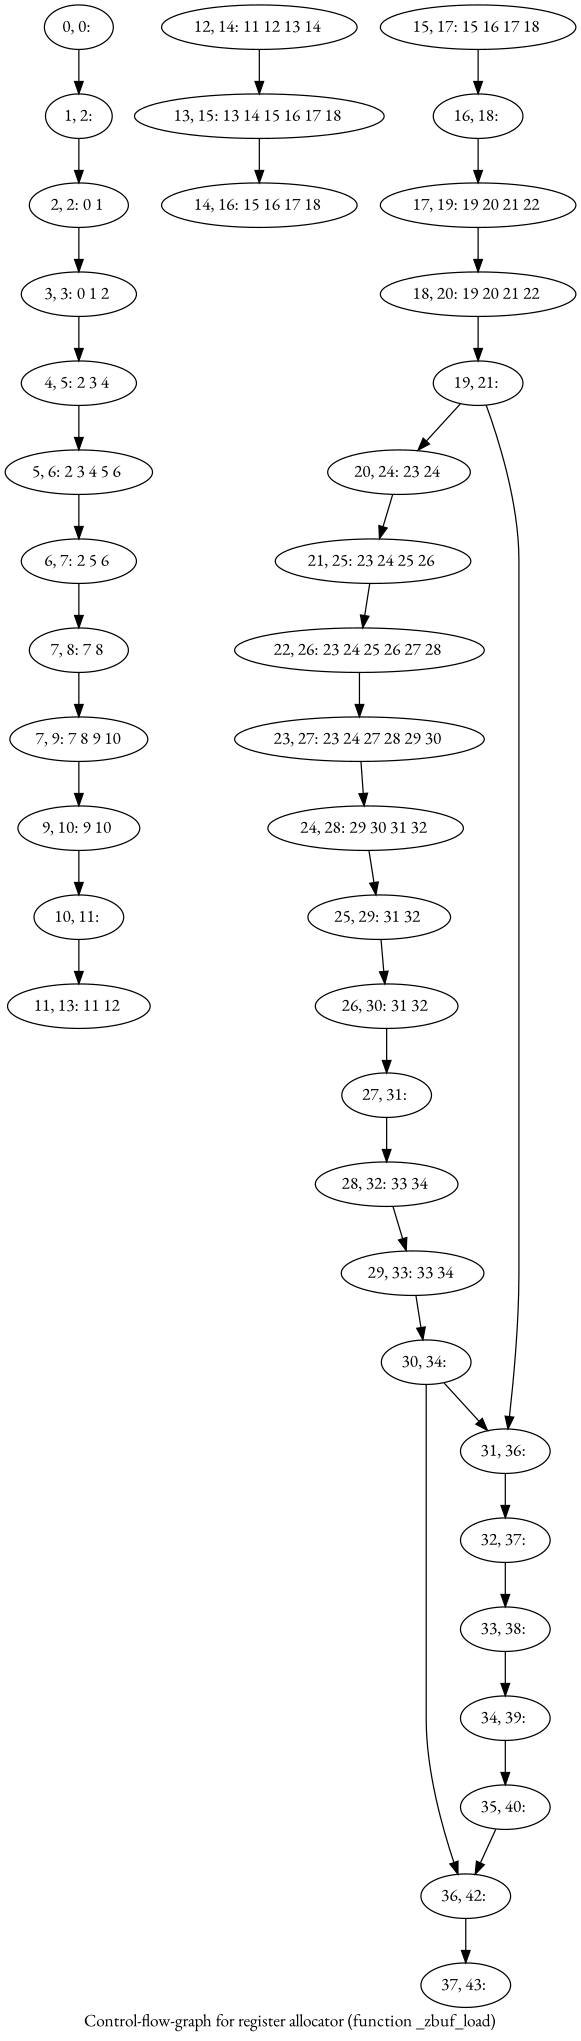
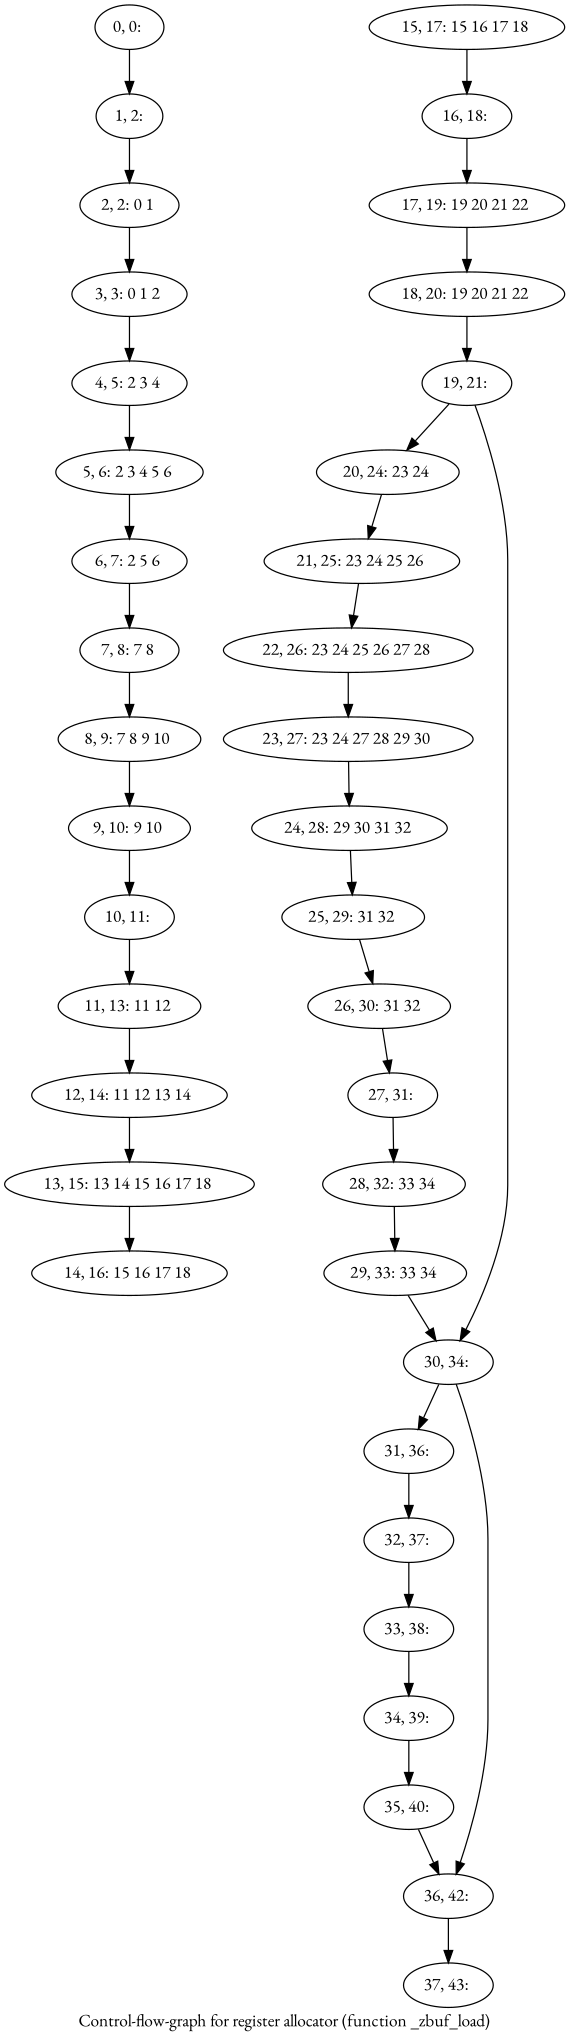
node "7, 9: 7 8 9 10": label "7, 9: 7 8 9 10" -> "8, 9: 7 8 9 10"
edge "19, 21:" -> "31, 36:": now "19, 21:" -> "30, 34:"
edge "11, 13: 11 12" -> "12, 14: 11 12 13 14": added
